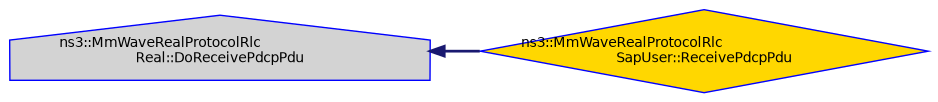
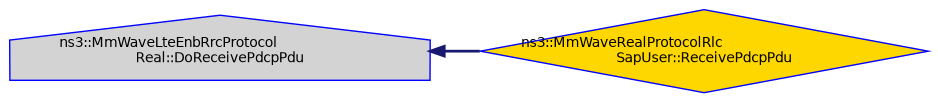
node "ns3::MmWaveRealProtocolRlc Real::DoReceivePdcpPdu": label "ns3::MmWaveRealProtocolRlc Real::DoReceivePdcpPdu" -> "ns3::MmWaveLteEnbRrcProtocol Real::DoReceivePdcpPdu"
